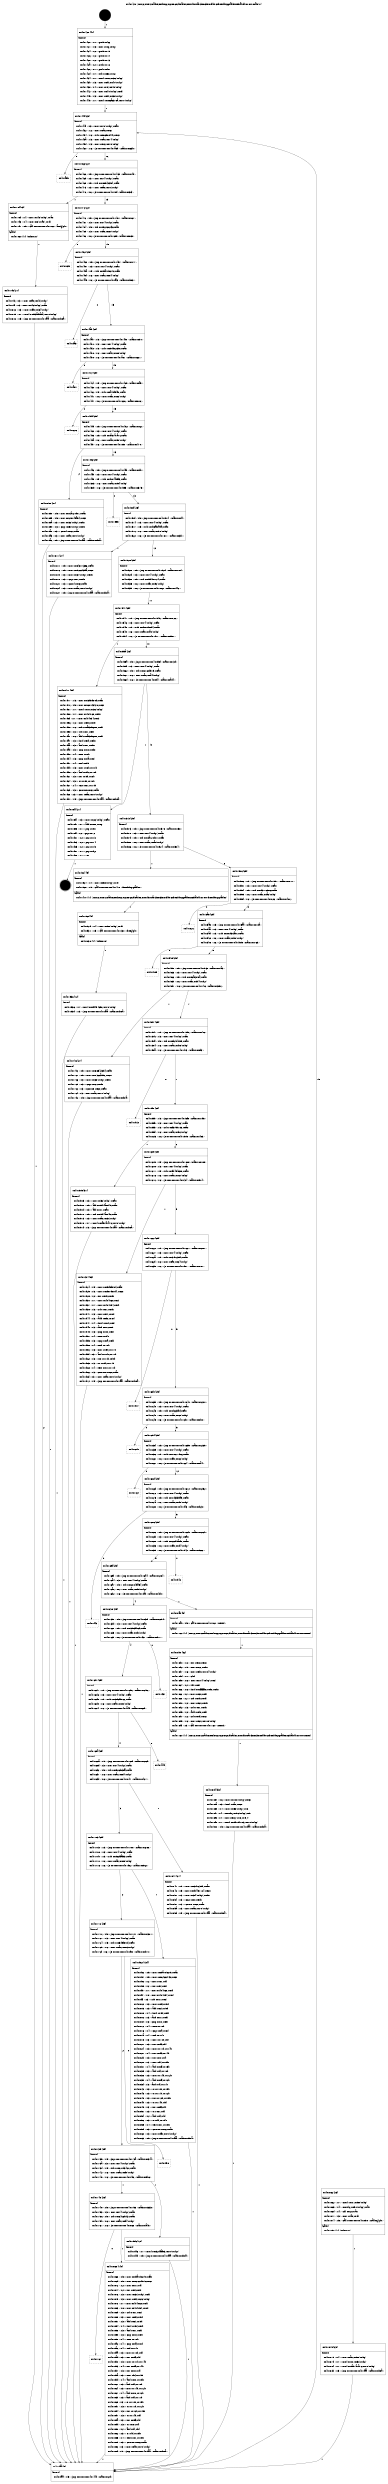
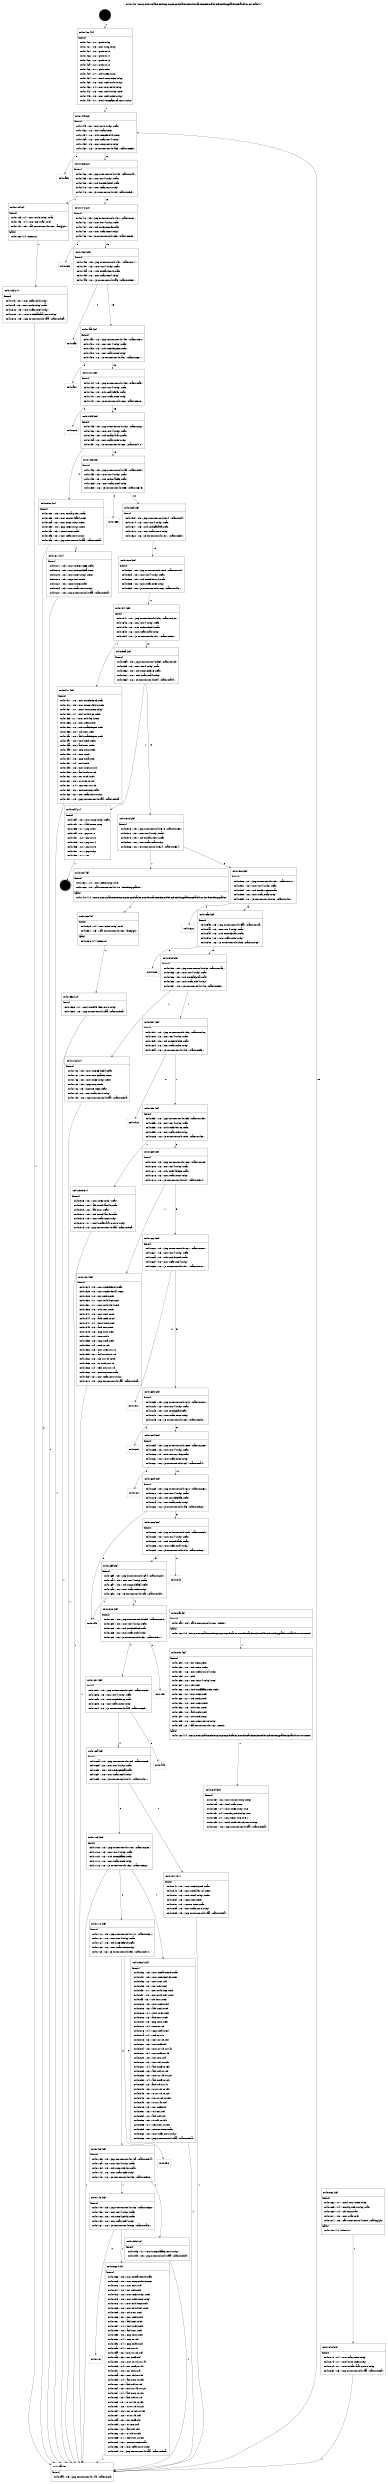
edge "0x40150f [25]" -> "0x401811 [27]": now "0x401890 [27]" -> "0x401811 [27]"
edge "0x40169f [25]" -> "0x4018ab [5]": now "0x40169f [25]" -> "0x401f43"
edge "0x4018e4 [33]" -> "0x401faa [5]": now "0x401703 [25]" -> "0x401faa [5]"
